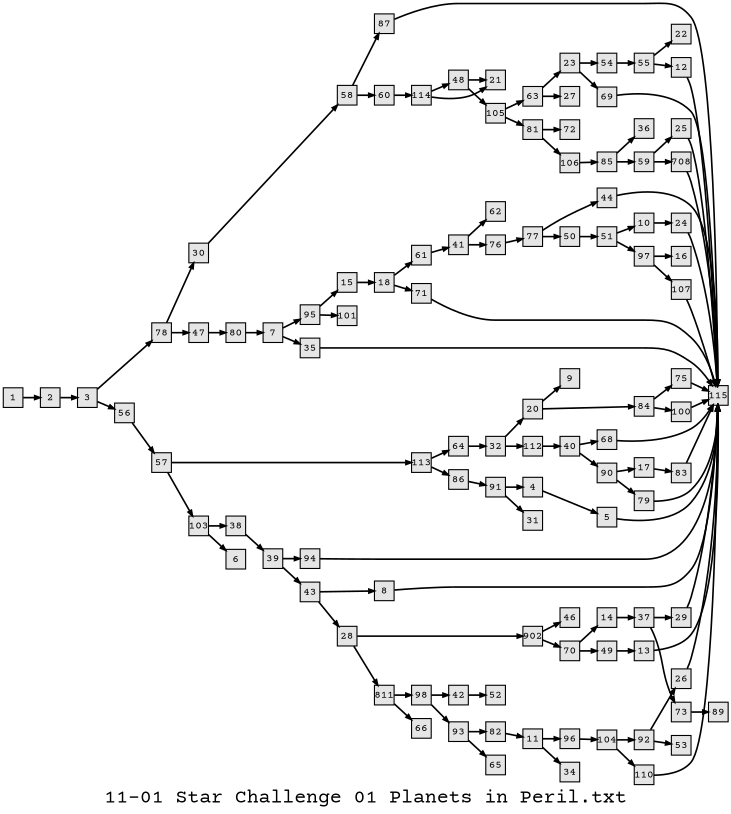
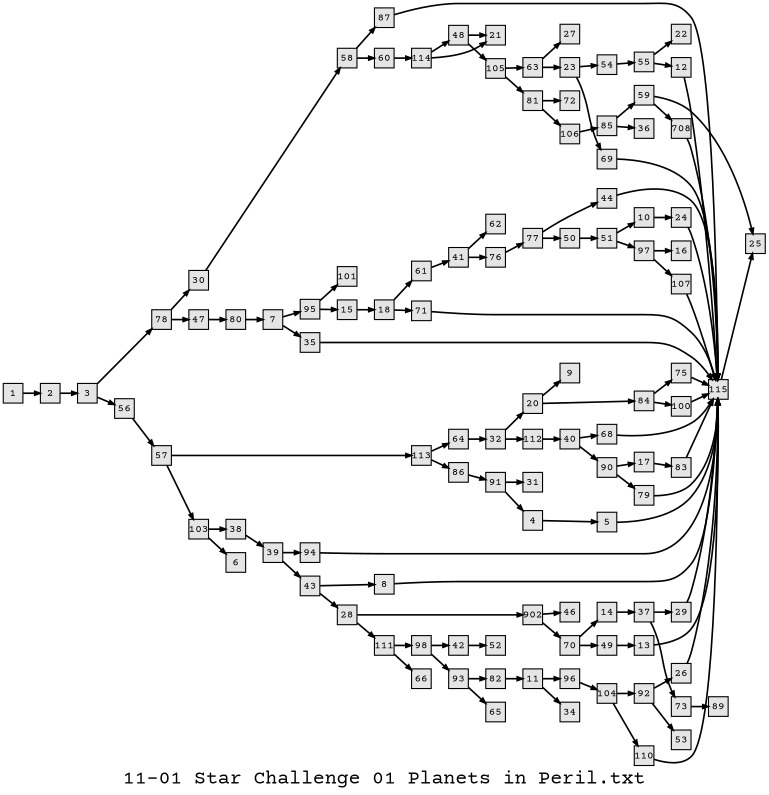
edge "25" -> "115": reversed
node "811": label "811" -> "111"
